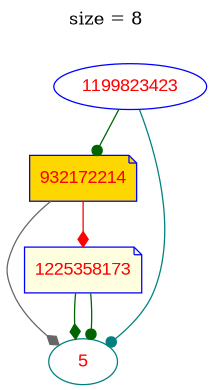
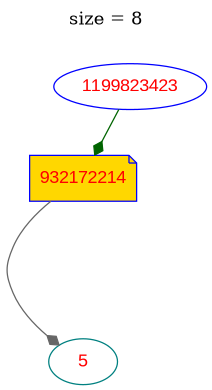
edge "1199823423" -> "932172214": arrowhead dot -> diamond
edge "1199823423" -> "5": removed
node "1225358173": removed
